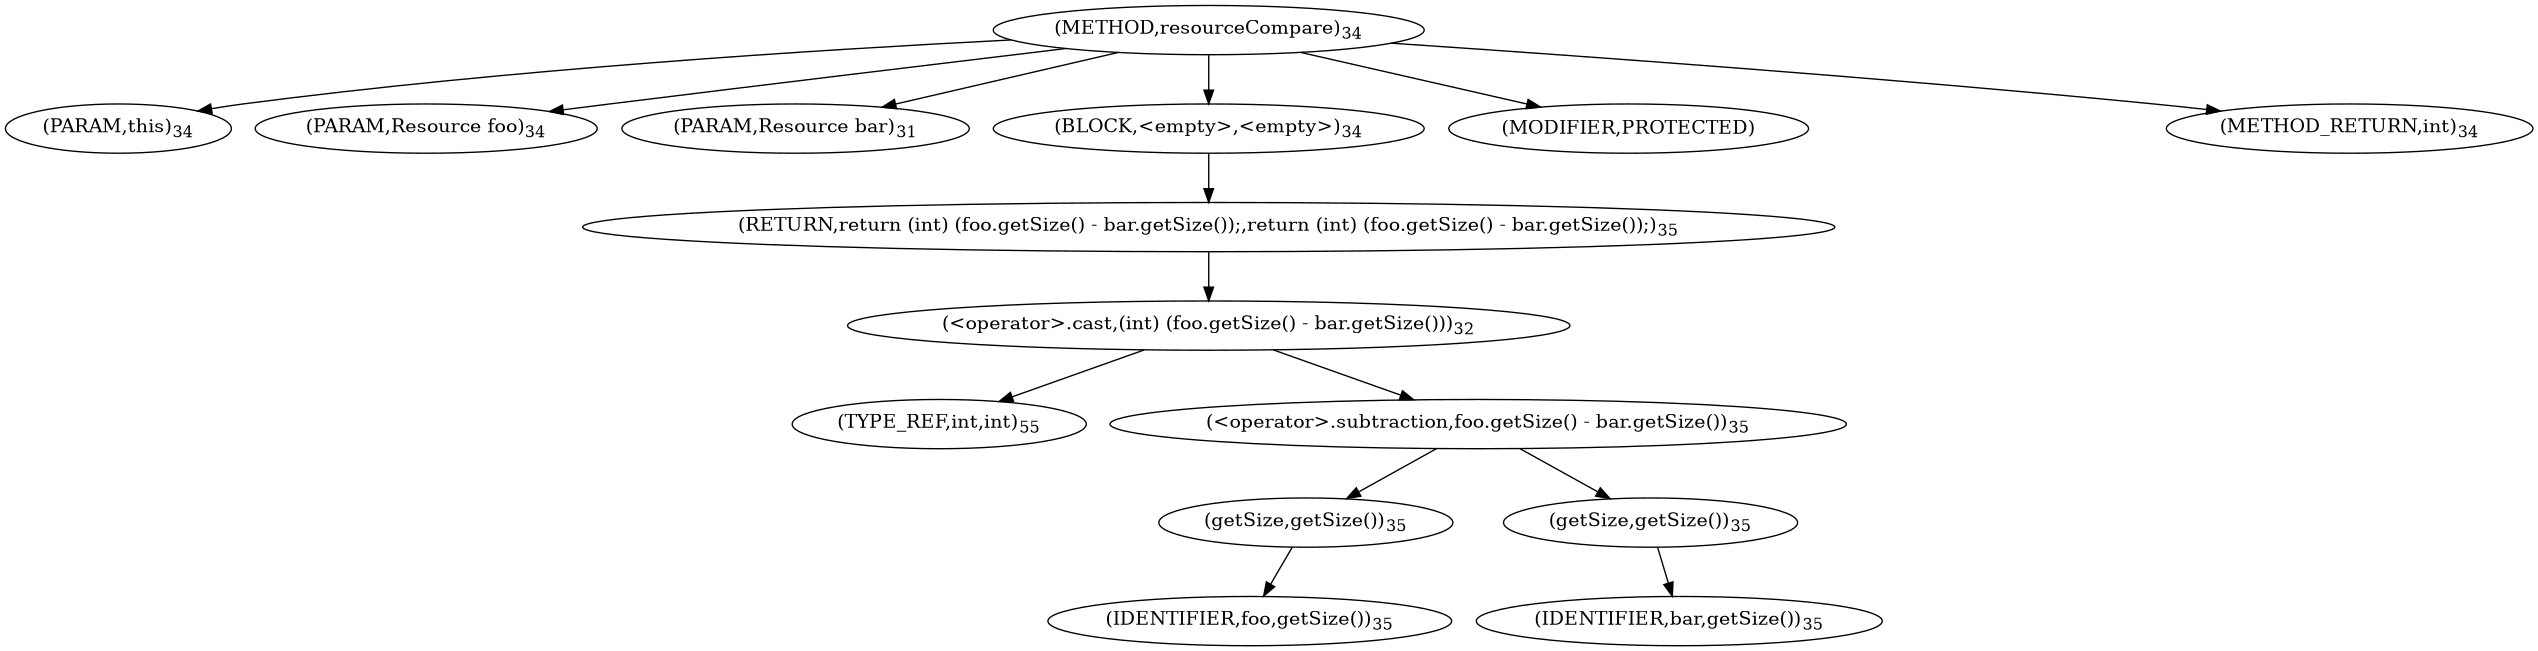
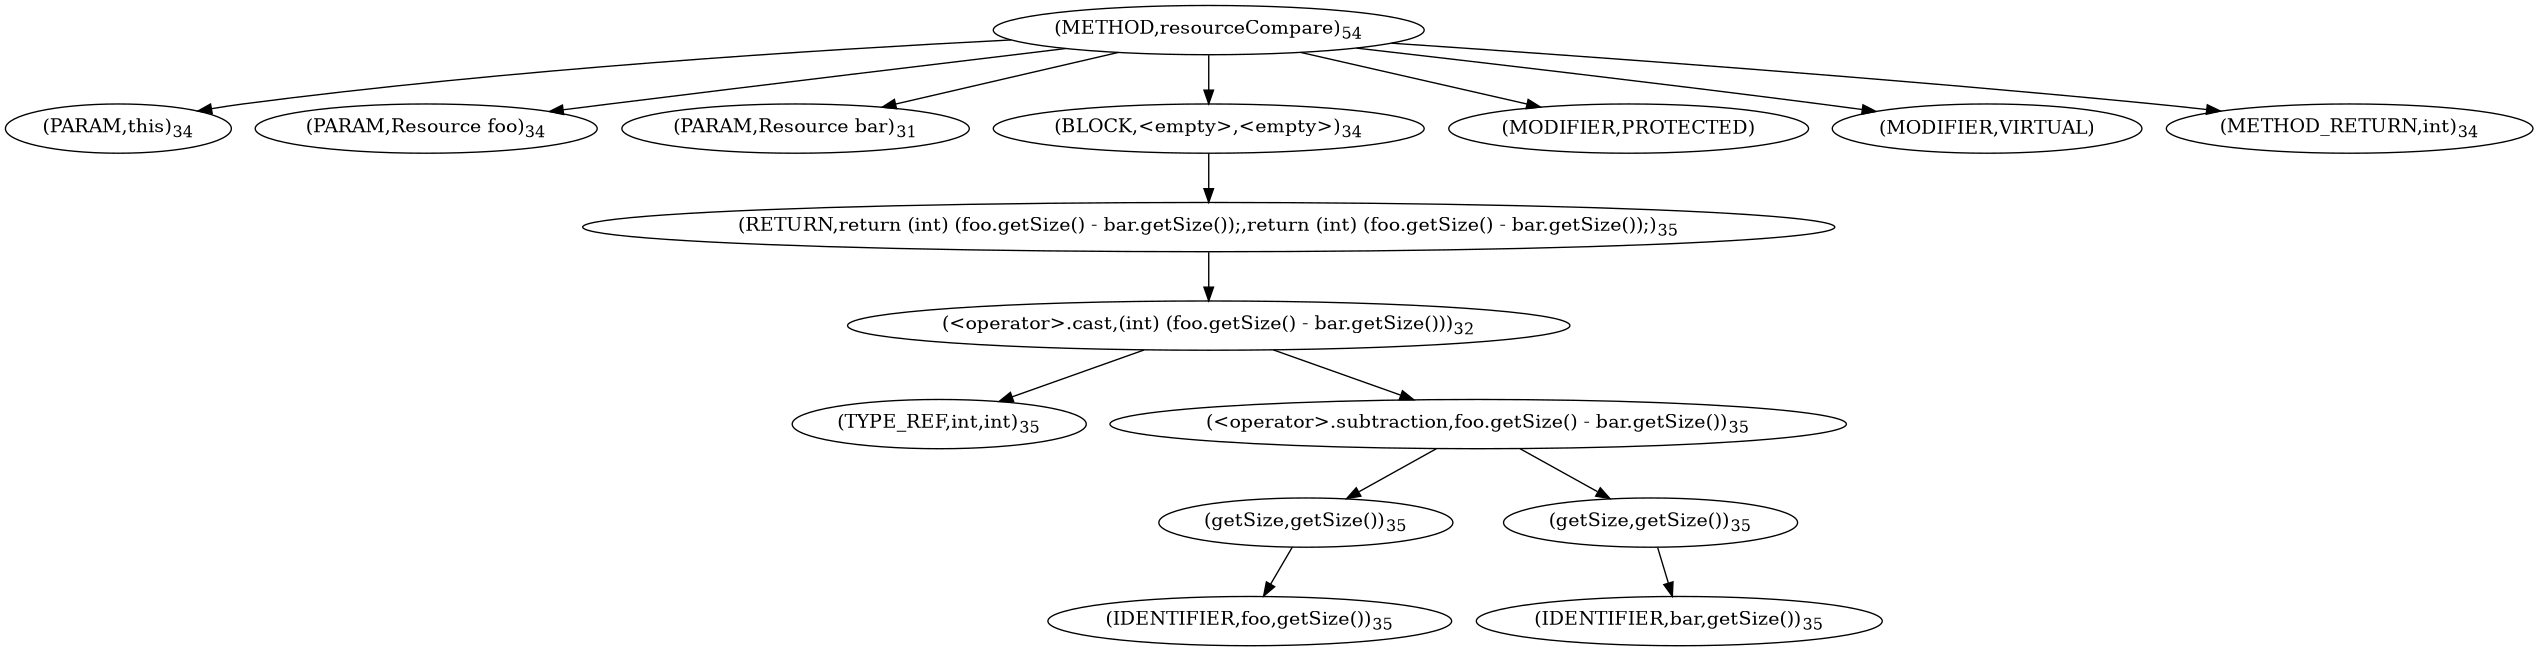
node "(METHOD,resourceCompare)": text "34" -> "54"
node "(MODIFIER,VIRTUAL)": added
node "(TYPE_REF,int,int)": text "55" -> "35"
